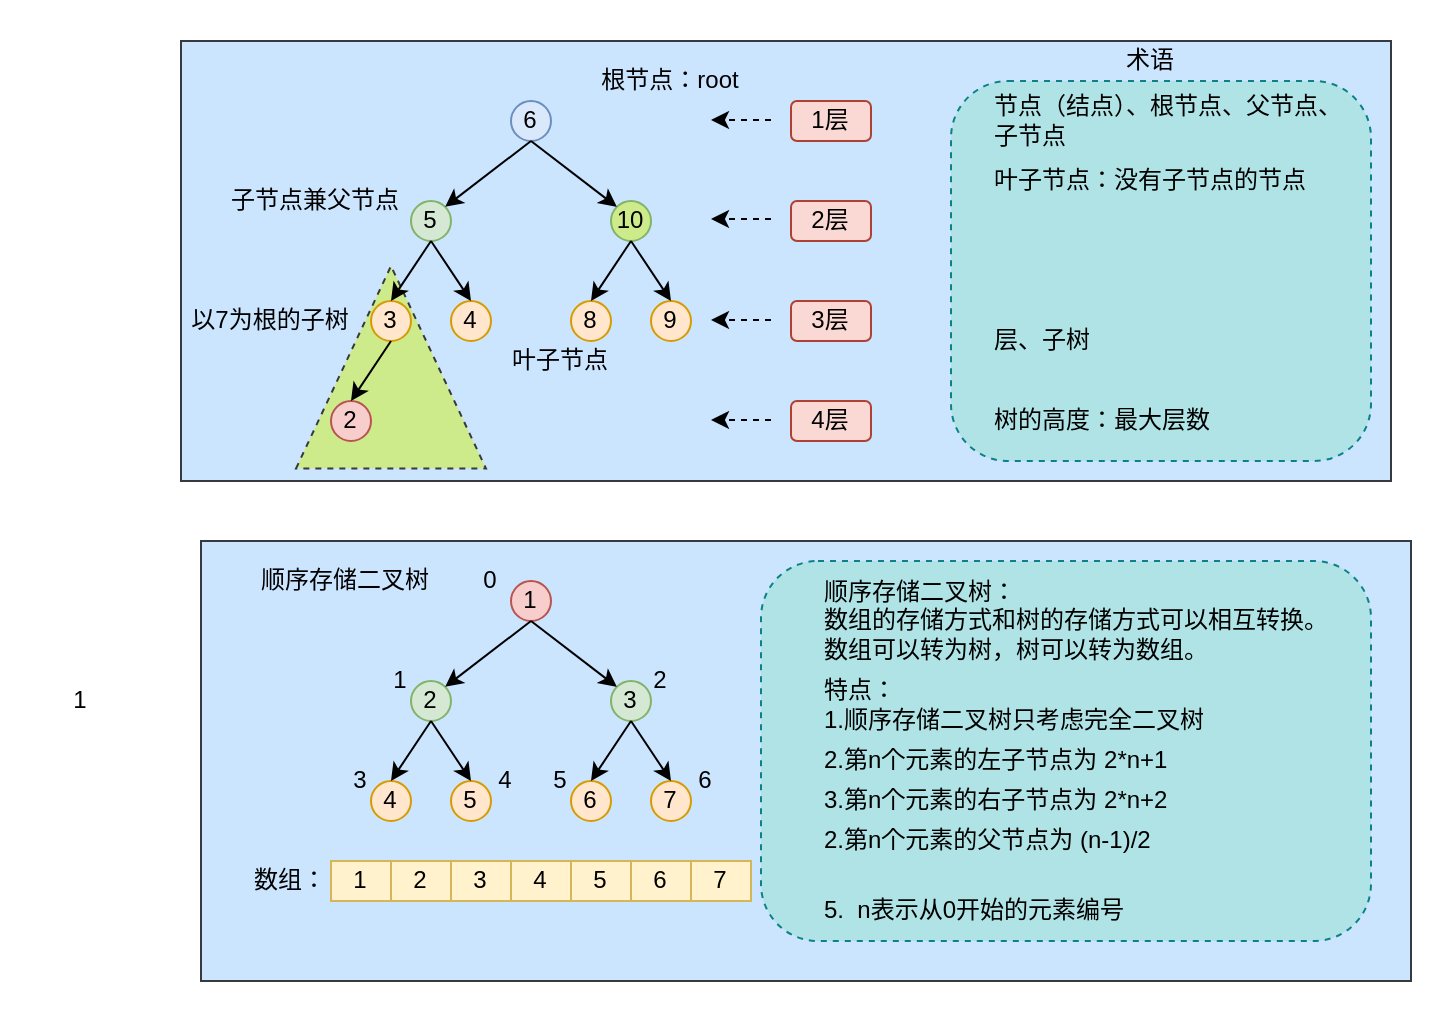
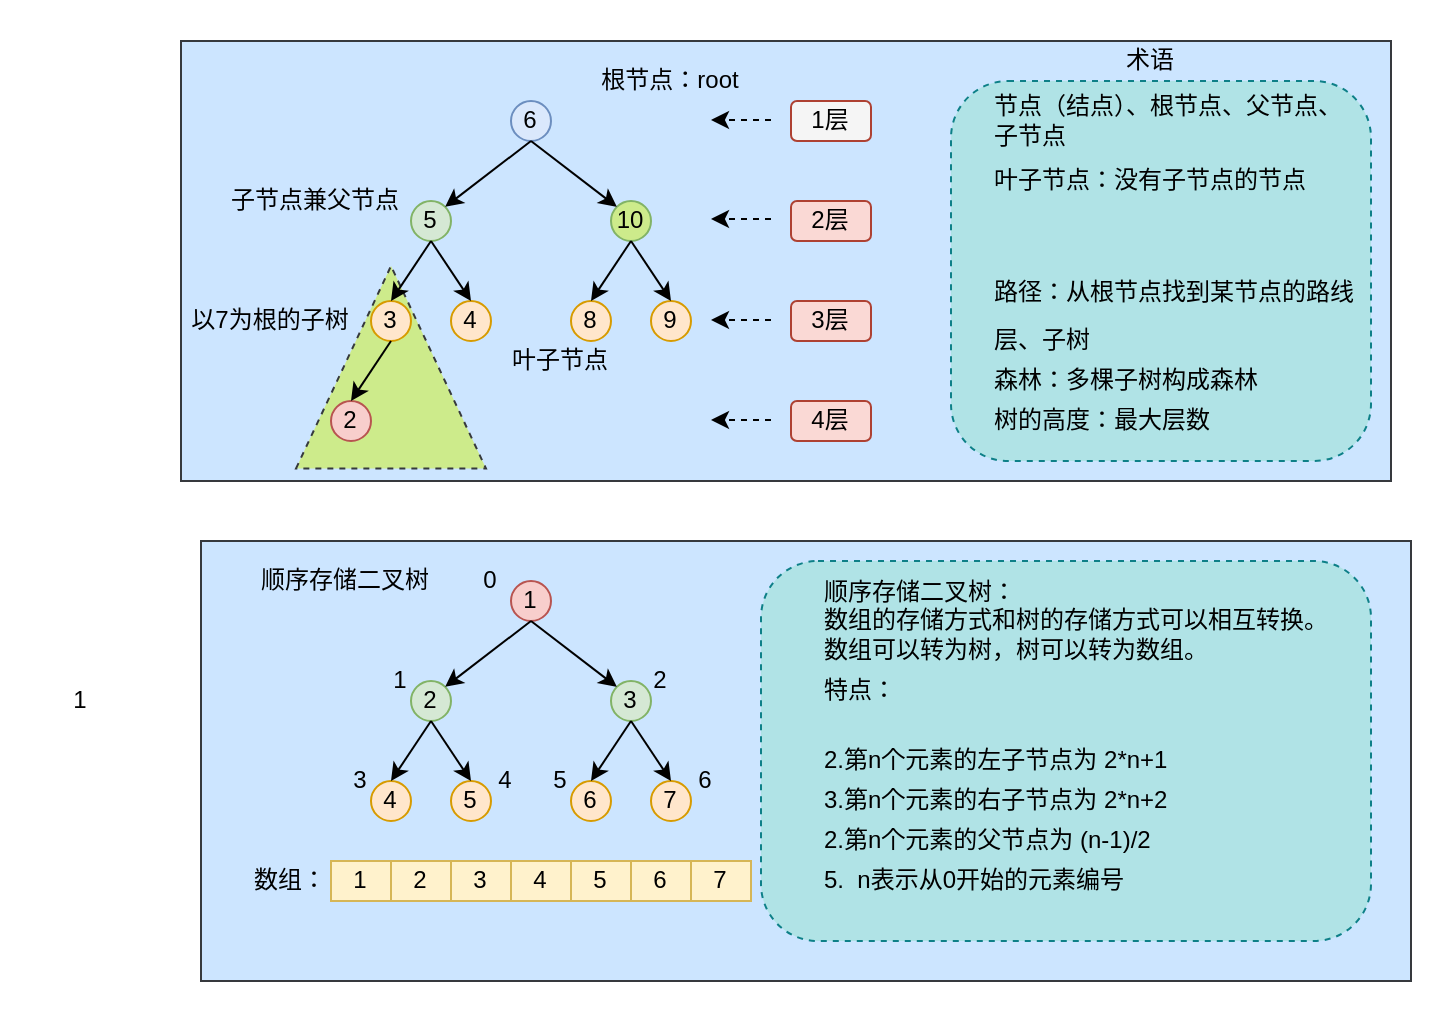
node "1层": fillcolor #fad9d5 -> #f5f5f5
node "路径：从根节点找到某节点的路线": added
node "森林：多棵子树构成森林": added
node "1.顺序存储二叉树只考虑完全二叉树": removed
node "5. n表示从0开始的元素编号": moved (1001, 911) -> (1001, 881)
